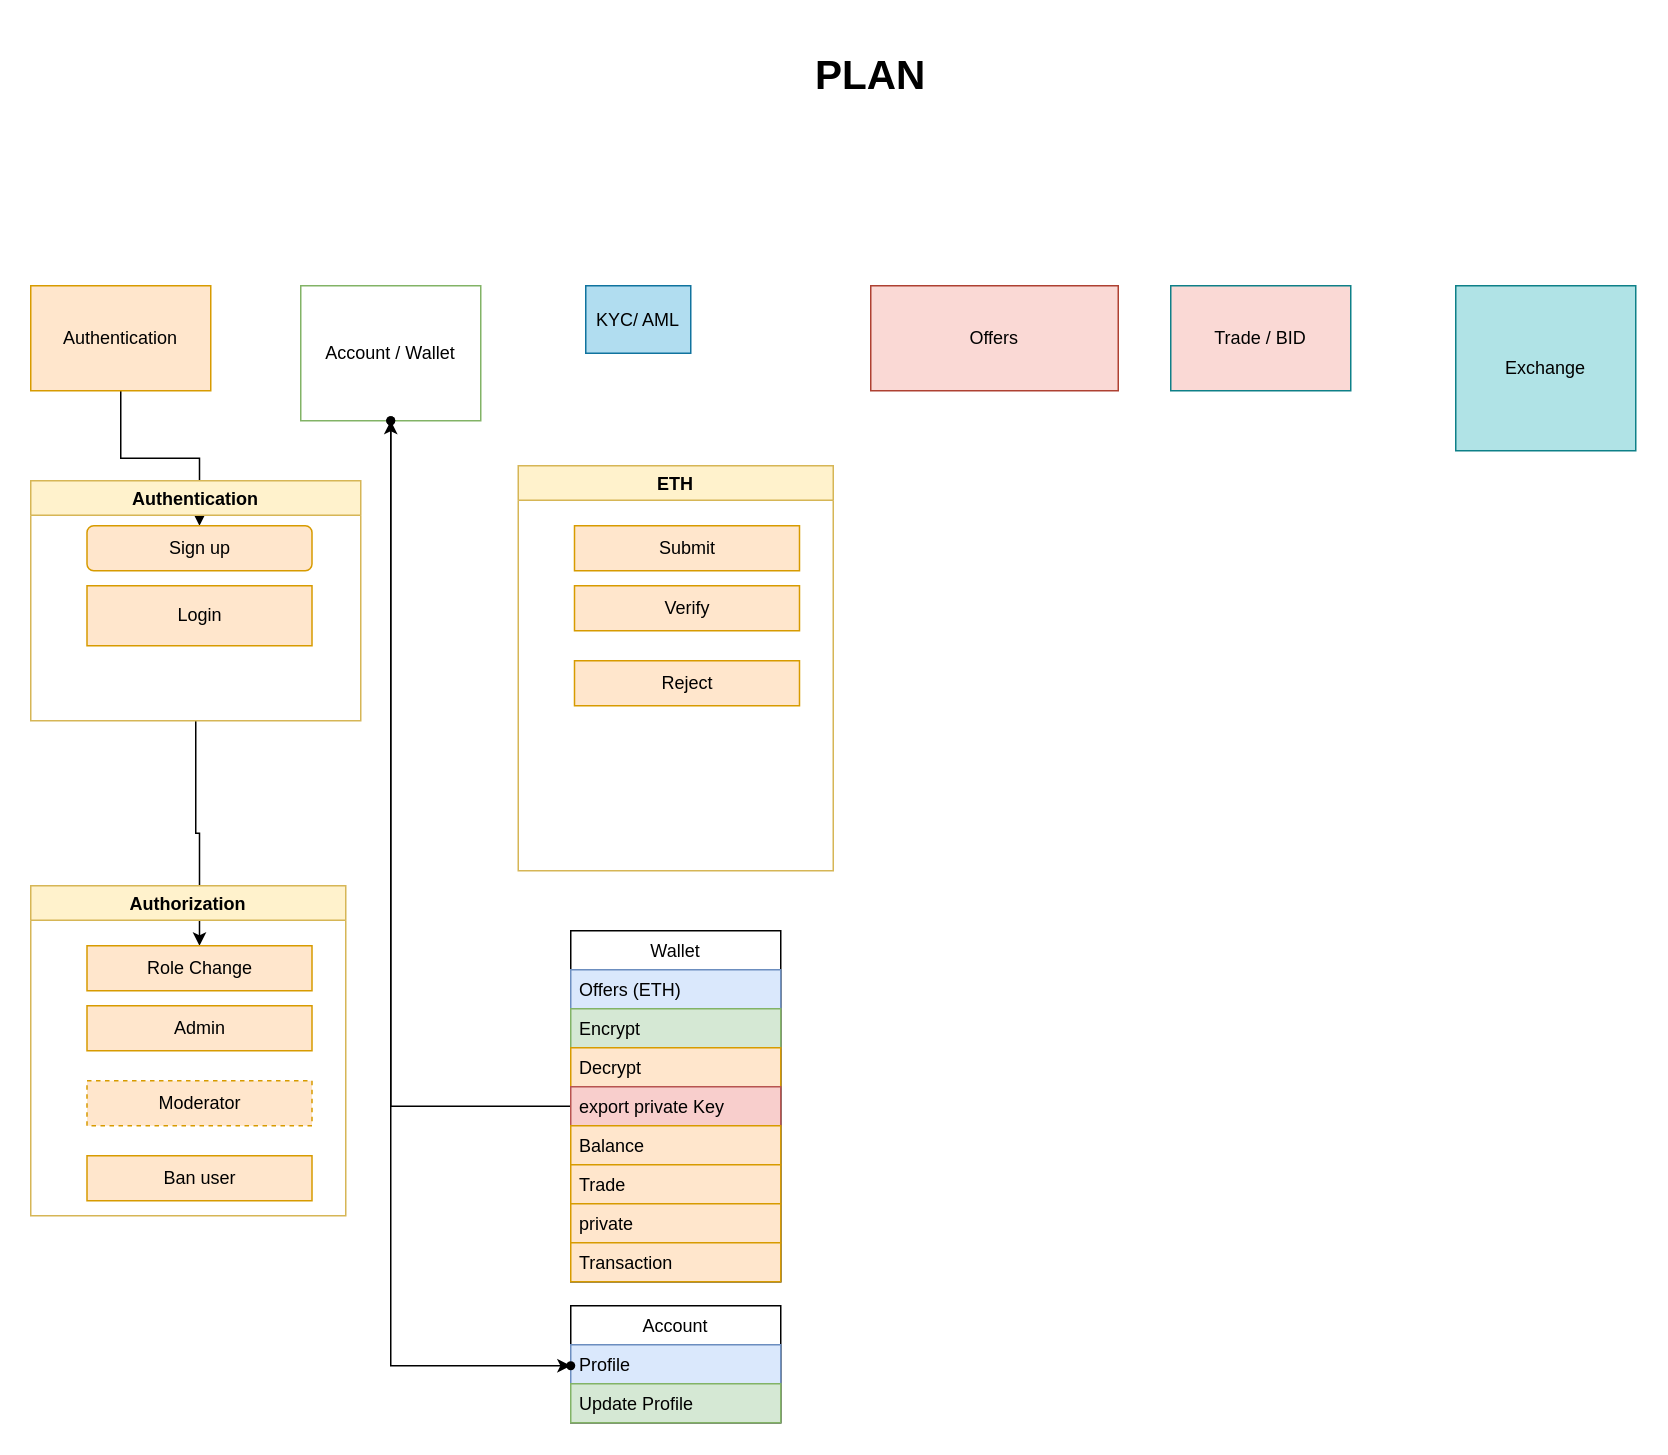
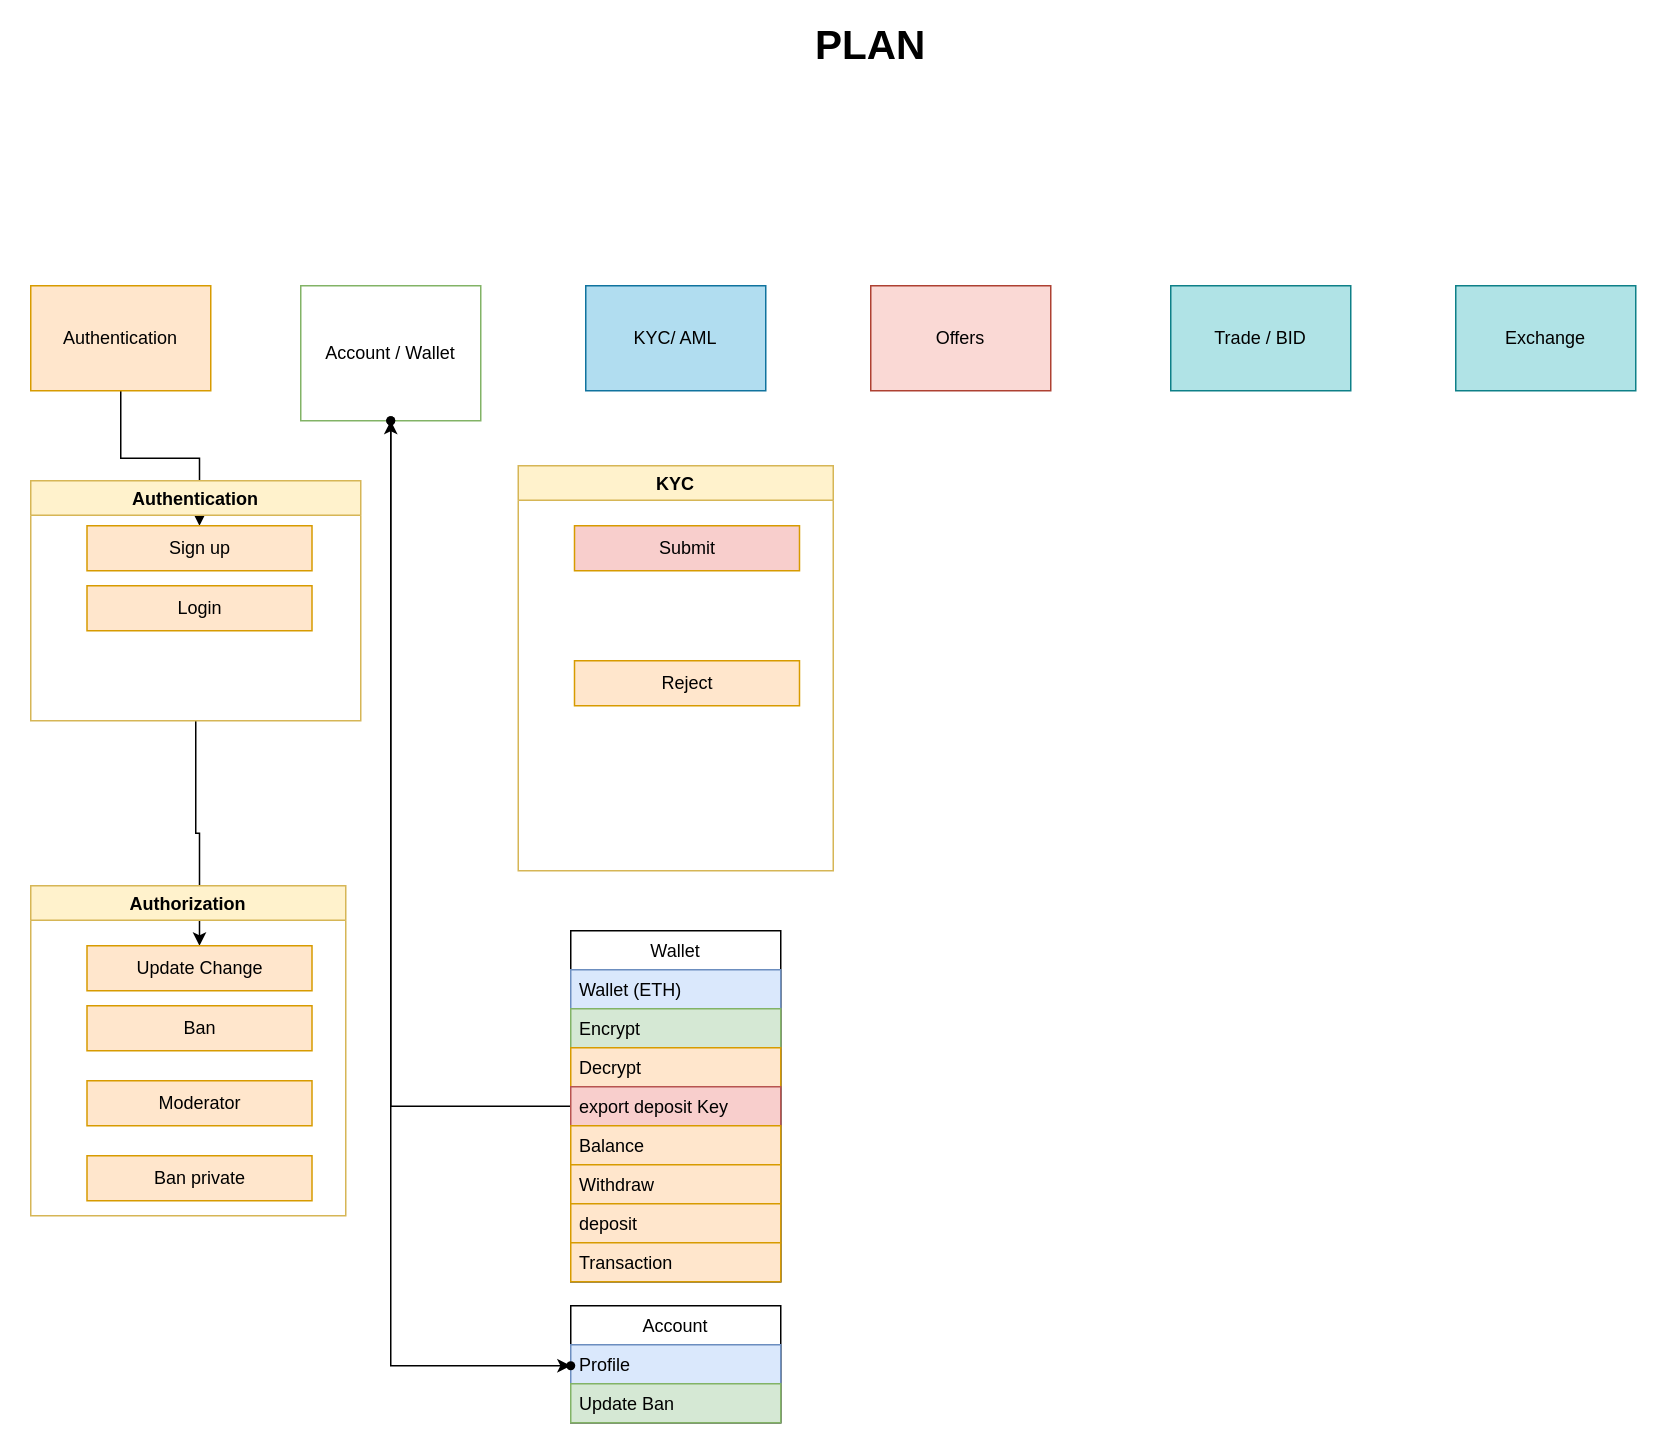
node "PLAN": moved (871, 76) -> (871, 46)
node "KYC/ AML": size 105x68 -> 180x105
node "Offers": size 248x105 -> 180x105
node "Trade / BID": fillcolor #fad9d5 -> #b0e3e6
node "Exchange": size 180x165 -> 180x105
node "ETH": label "ETH" -> "KYC"
node "Sign up": shape rounded rectangle -> rectangle
node "Submit": fillcolor #ffe6cc -> #f8cecc
node "Verify": removed
node "Login": size 225x60 -> 225x45
node "Role Change": label "Role Change" -> "Update Change"
node "Offers (ETH)": label "Offers (ETH)" -> "Wallet (ETH)"
node "Admin": label "Admin" -> "Ban"
node "Moderator": style dashed -> solid
node "export private Key": label "export private Key" -> "export deposit Key"
node "Ban user": label "Ban user" -> "Ban private"
node "Trade": label "Trade" -> "Withdraw"
node "private": label "private" -> "deposit"
node "Update Profile": label "Update Profile" -> "Update Ban"
